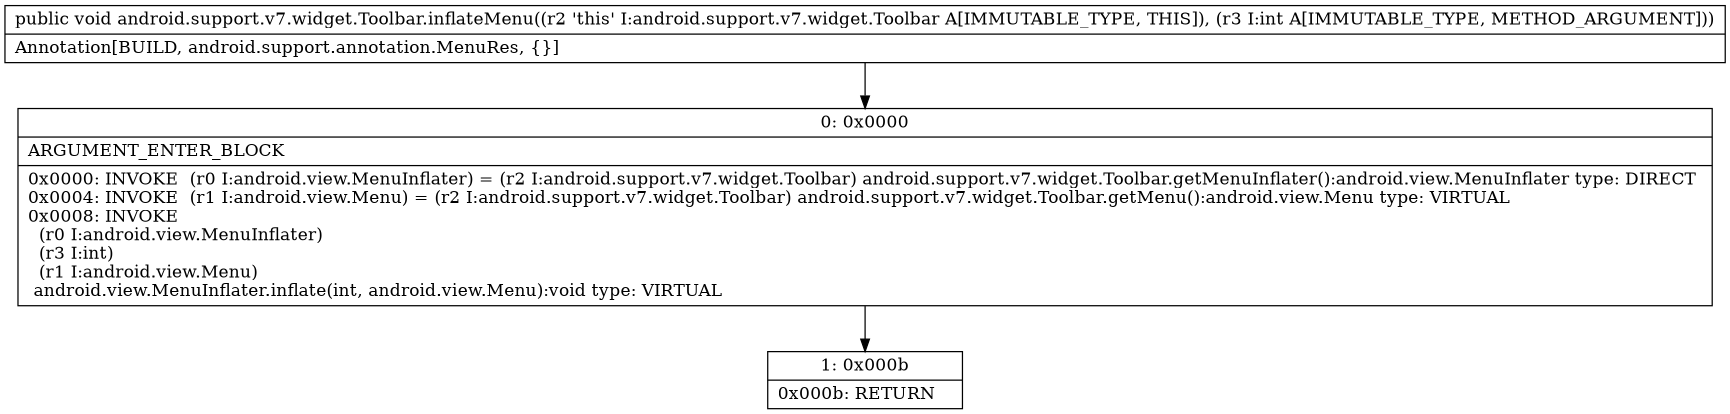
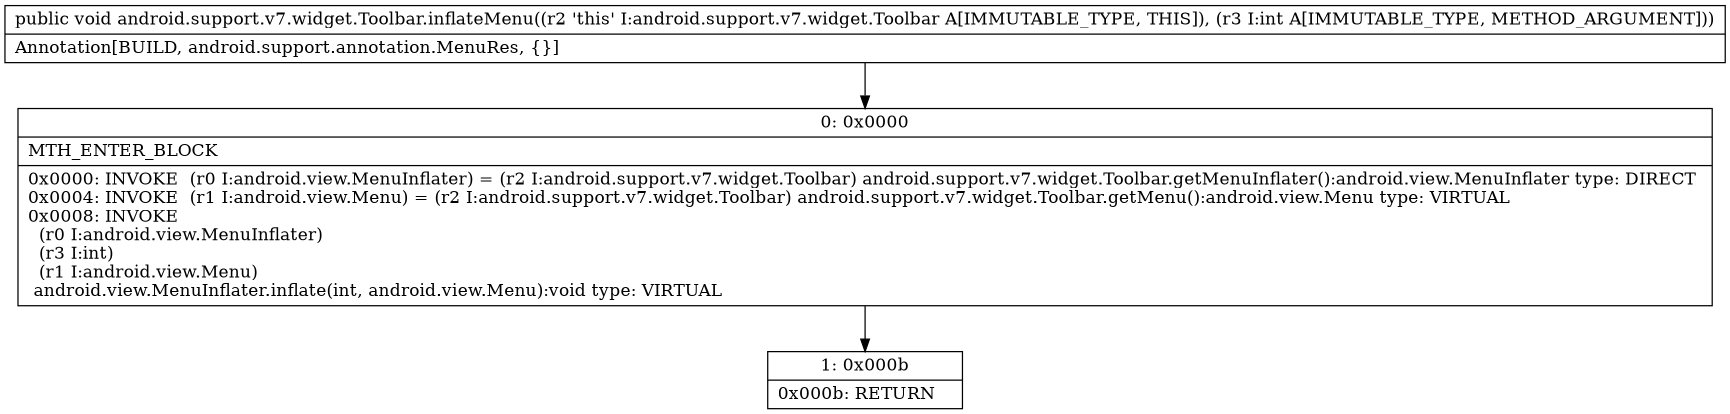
node "0: 0x0000": text "ARGUMENT_ENTER_BLOCK" -> "MTH_ENTER_BLOCK"
